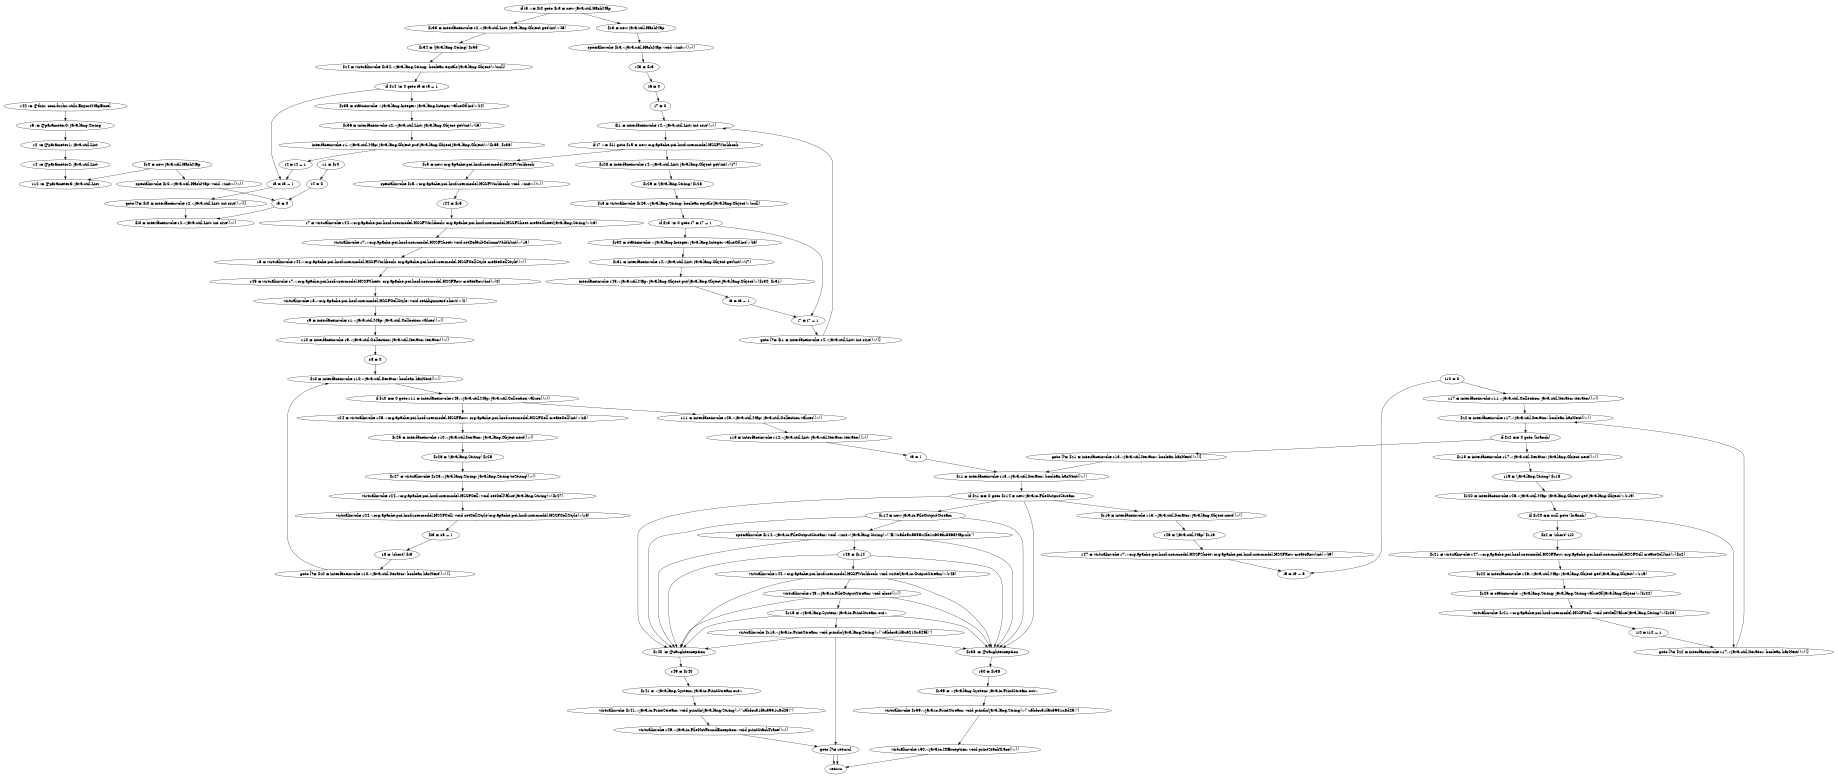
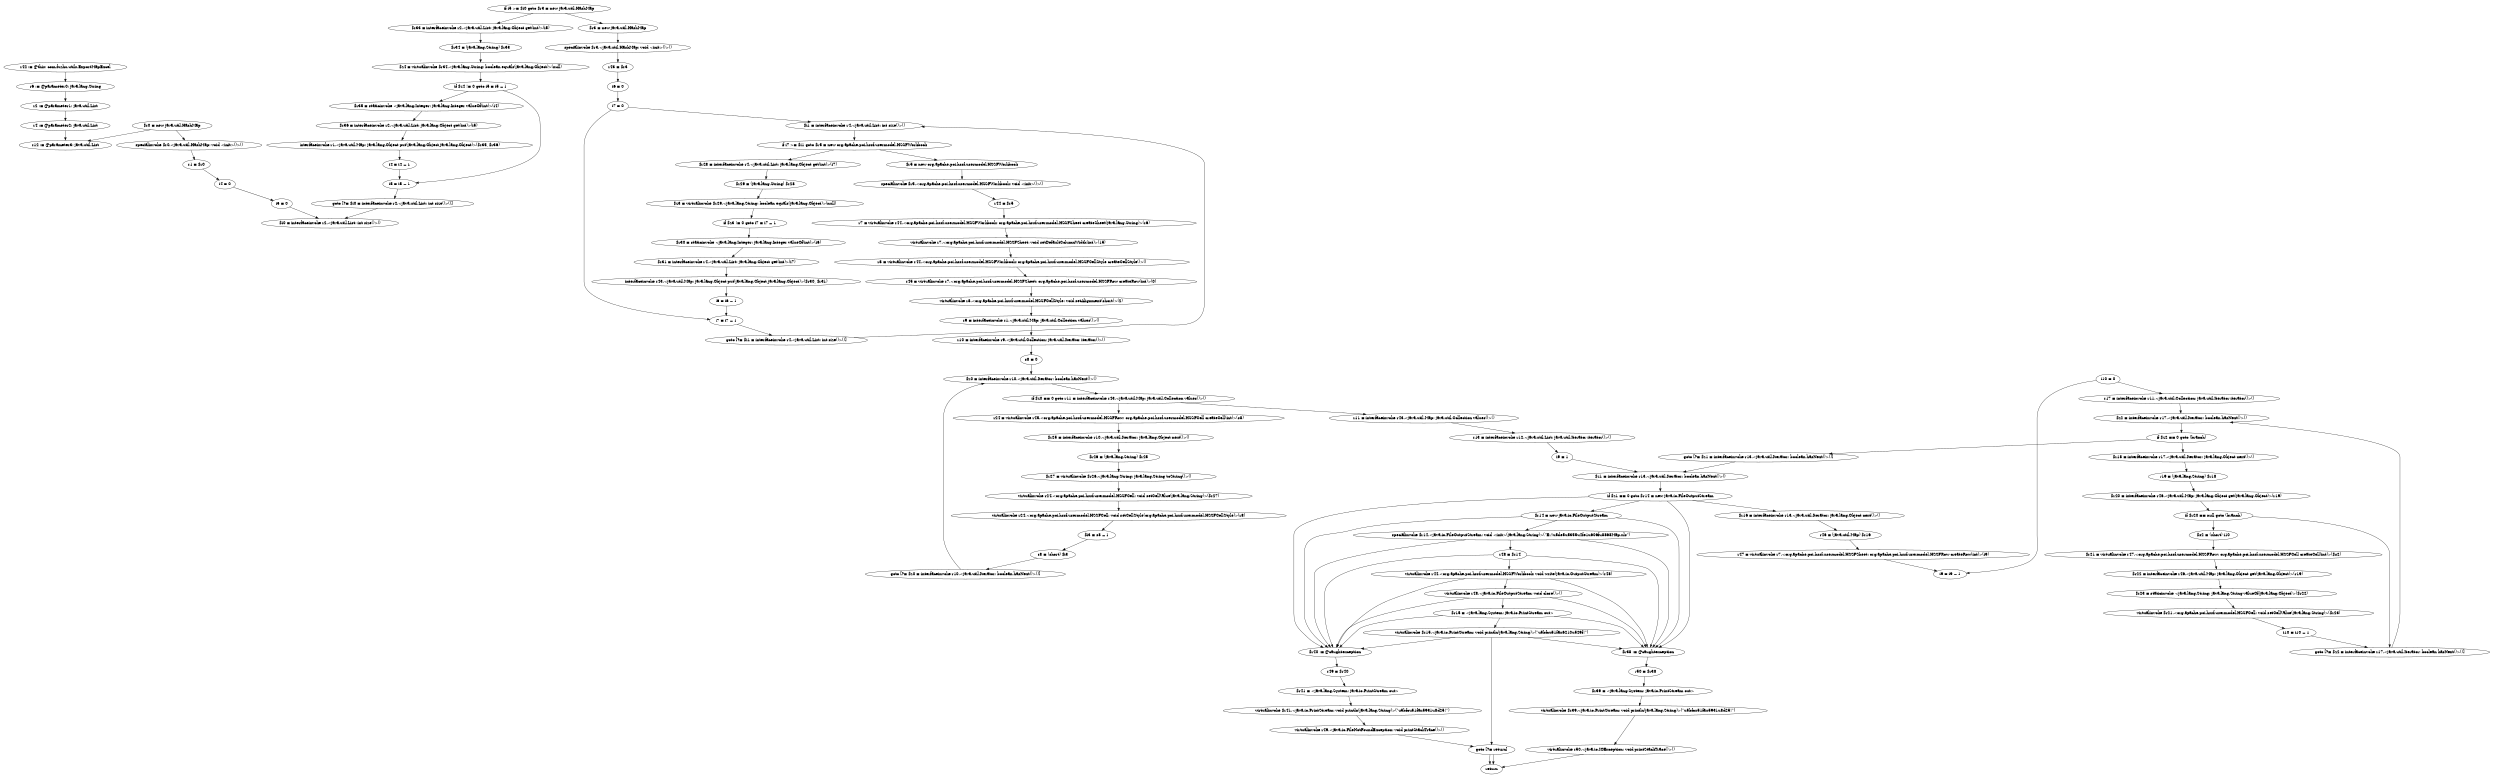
edge "specialinvoke $r0.<java.util.HashMap: void <init>()>()" -> "i5 = 0": now "specialinvoke $r0.<java.util.HashMap: void <init>()>()" -> "r1 = $r0"
edge "if $z3 != 0 goto i7 = i7 + 1" -> "i7 = i7 + 1": now "i7 = 0" -> "i7 = i7 + 1"
node "i9 = i9 + 8": label "i9 = i9 + 8" -> "i9 = i9 + 1"
